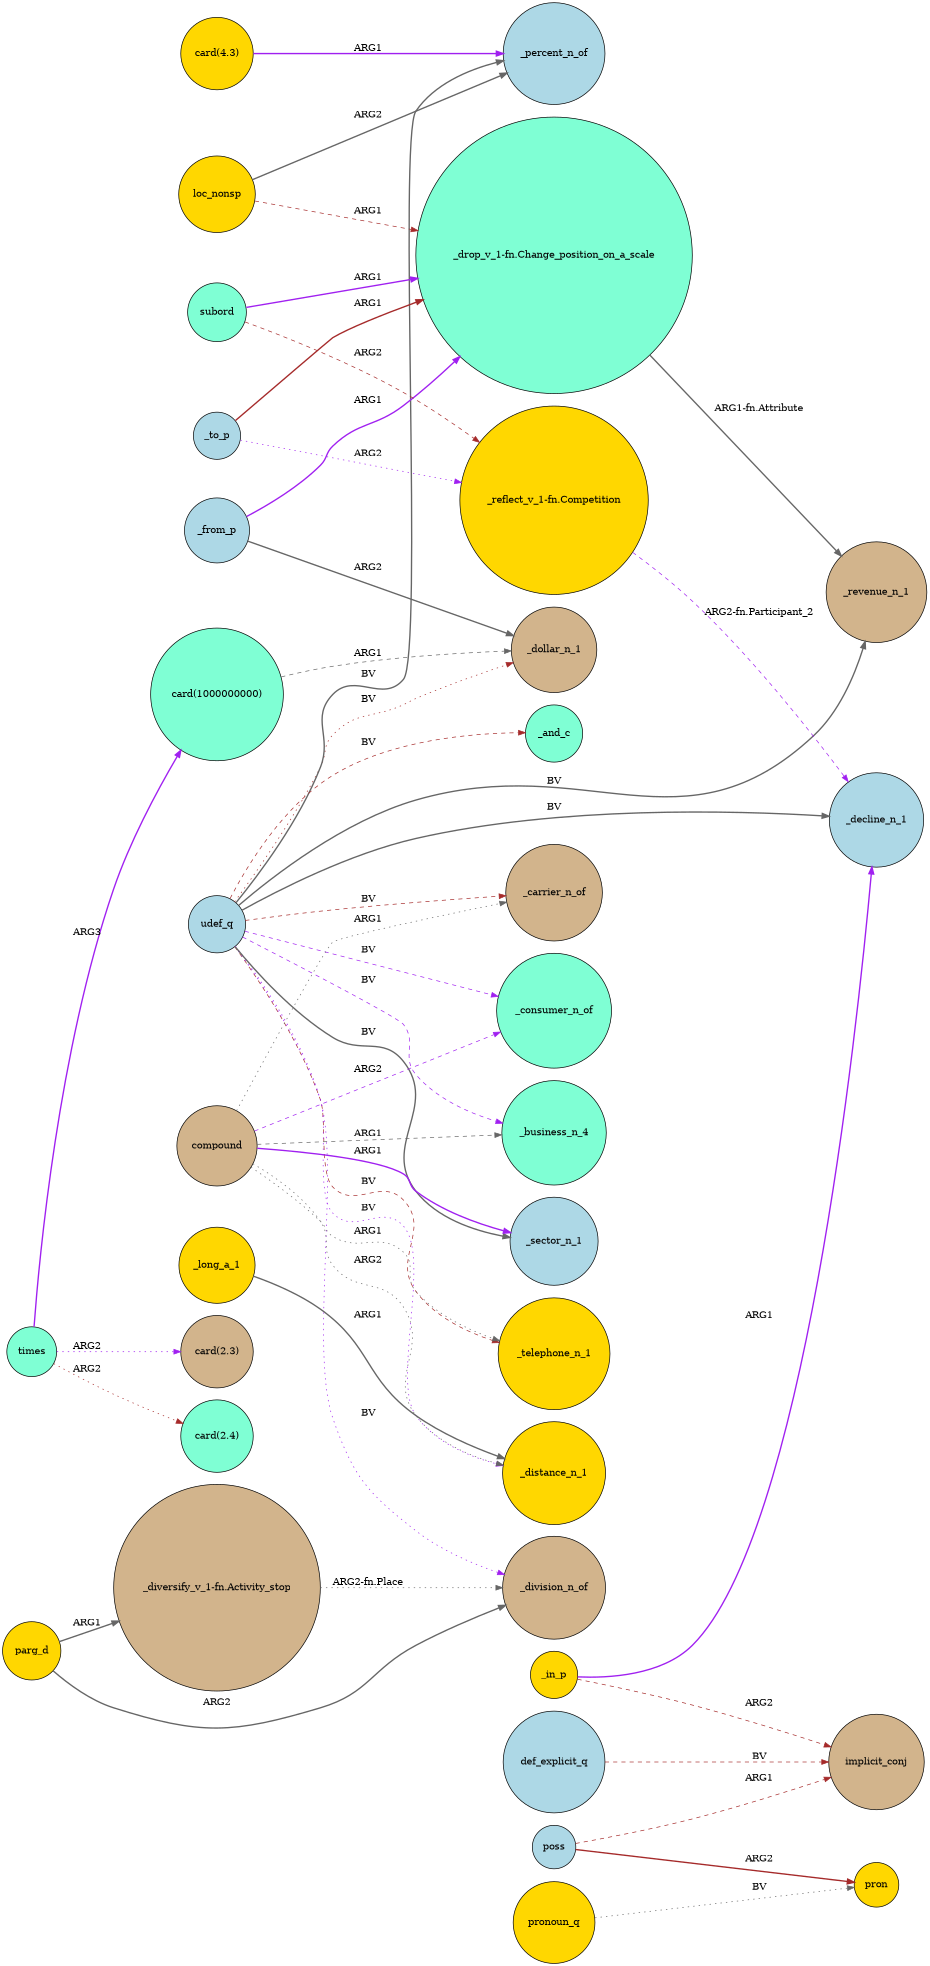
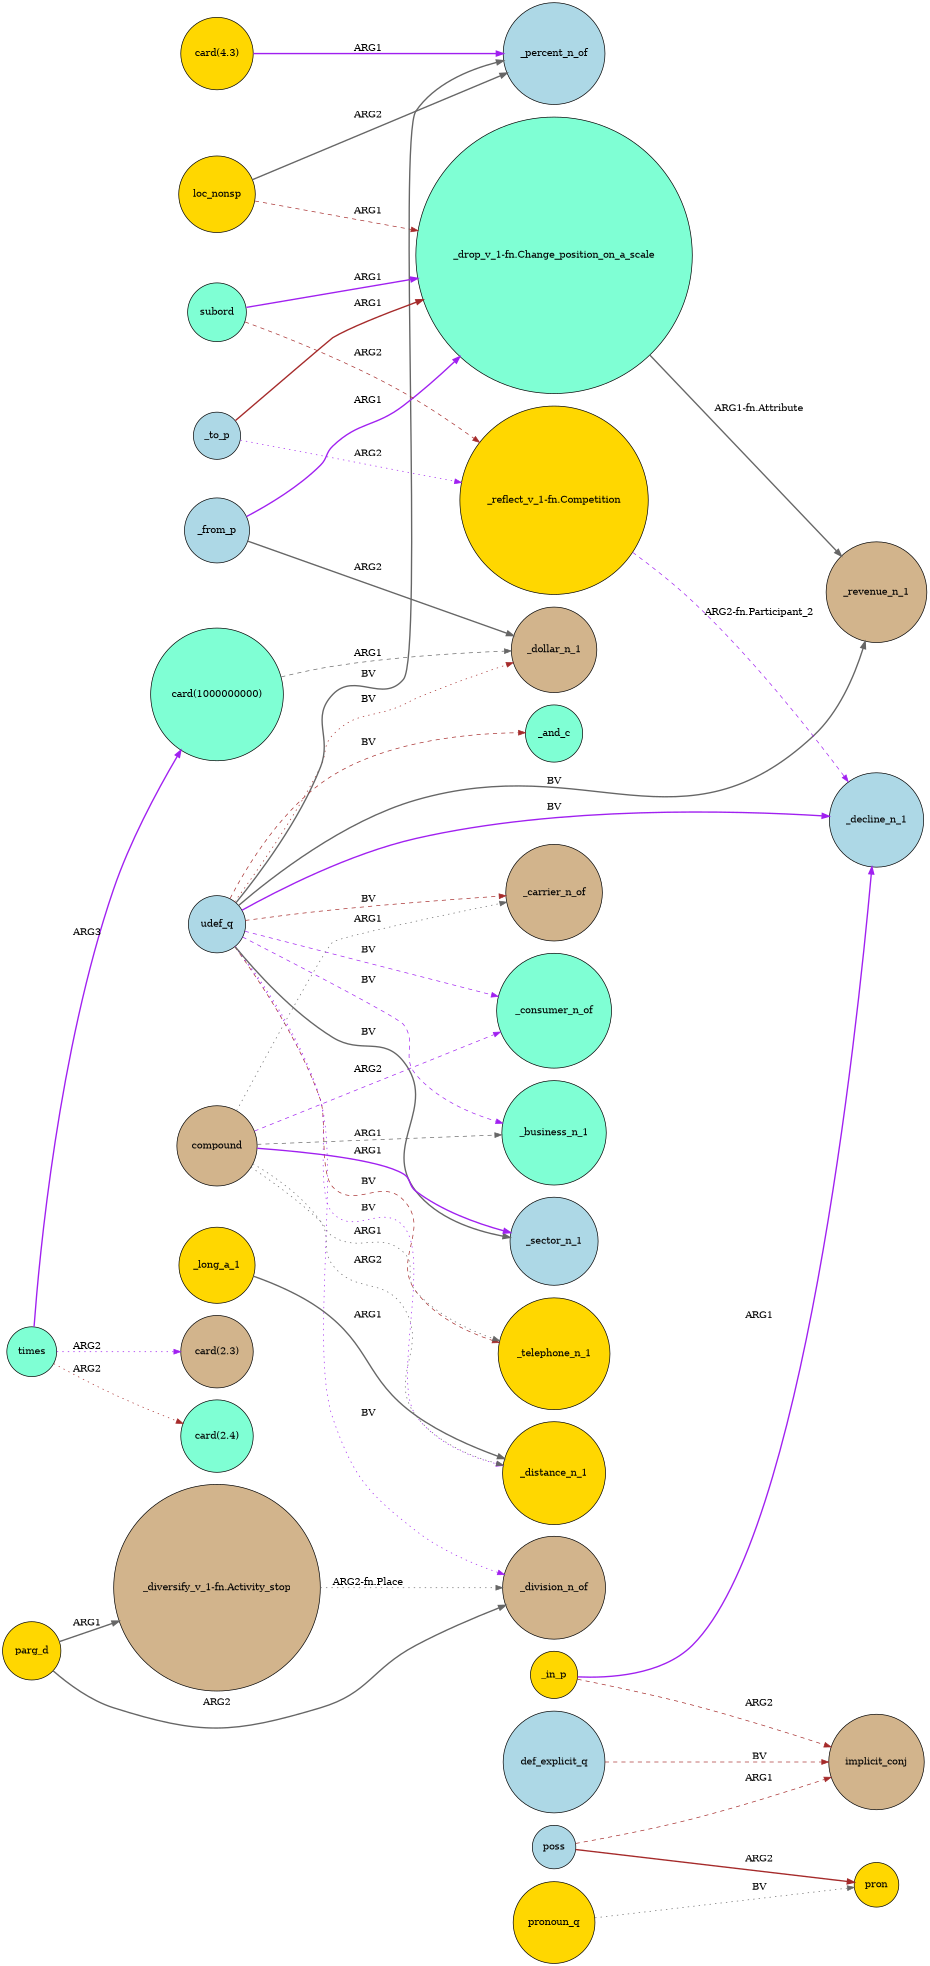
edge "udef_q" -> "_decline_n_1": color gray40 -> purple
node "_business_n_4": label "_business_n_4" -> "_business_n_1"
